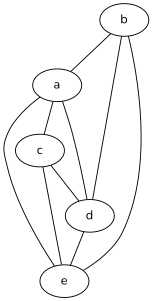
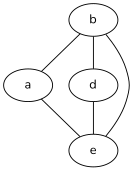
edge "a" -- "d": removed
node "c": removed
